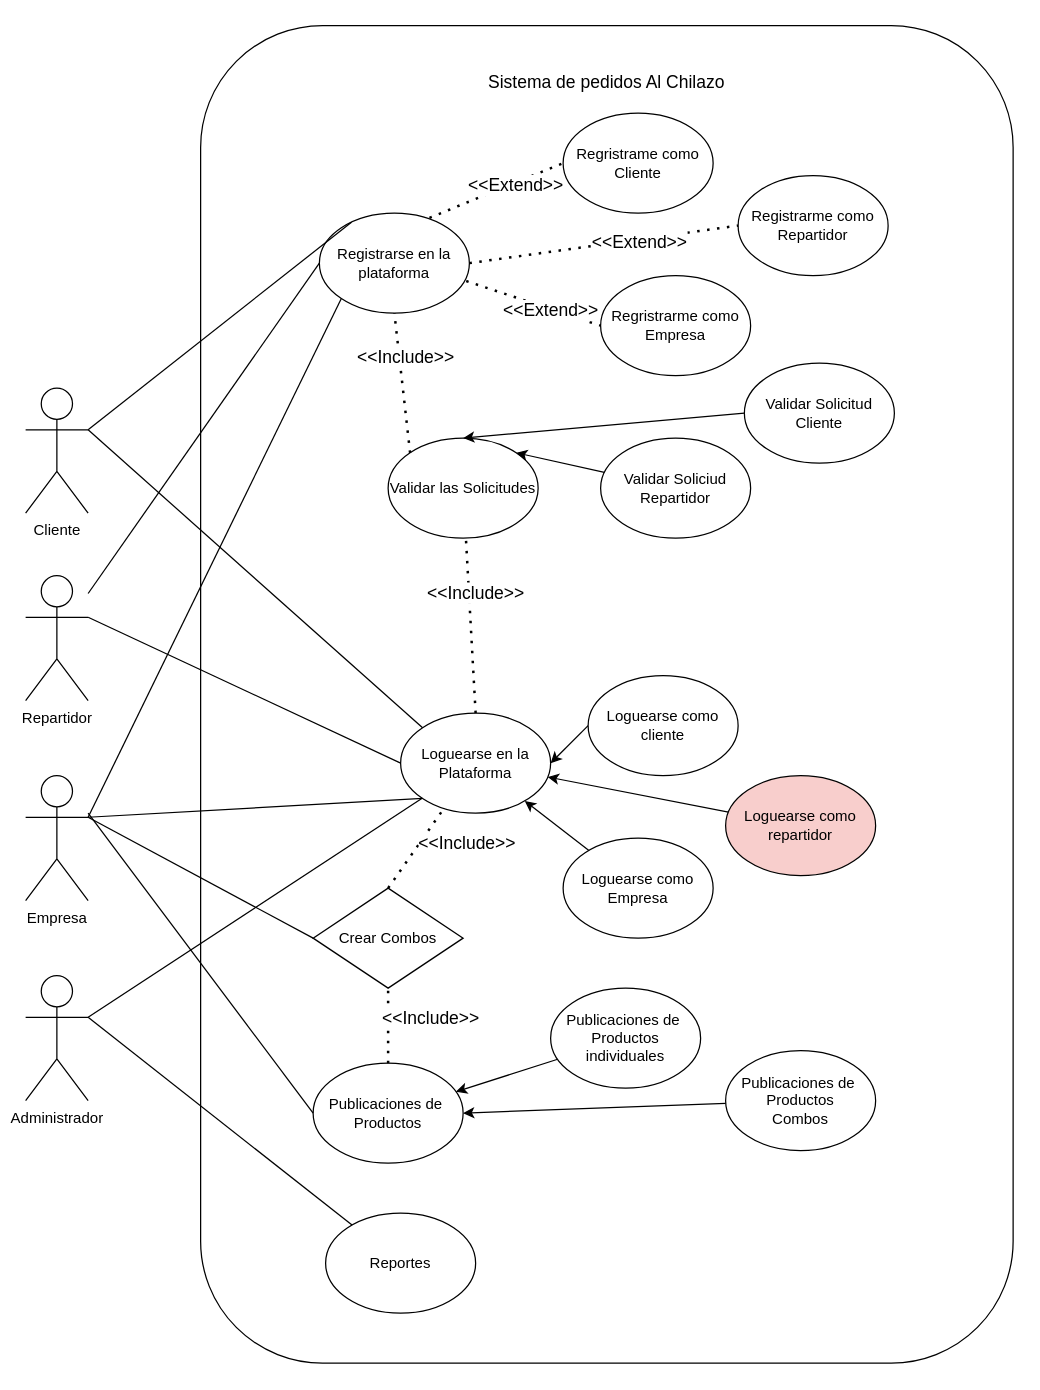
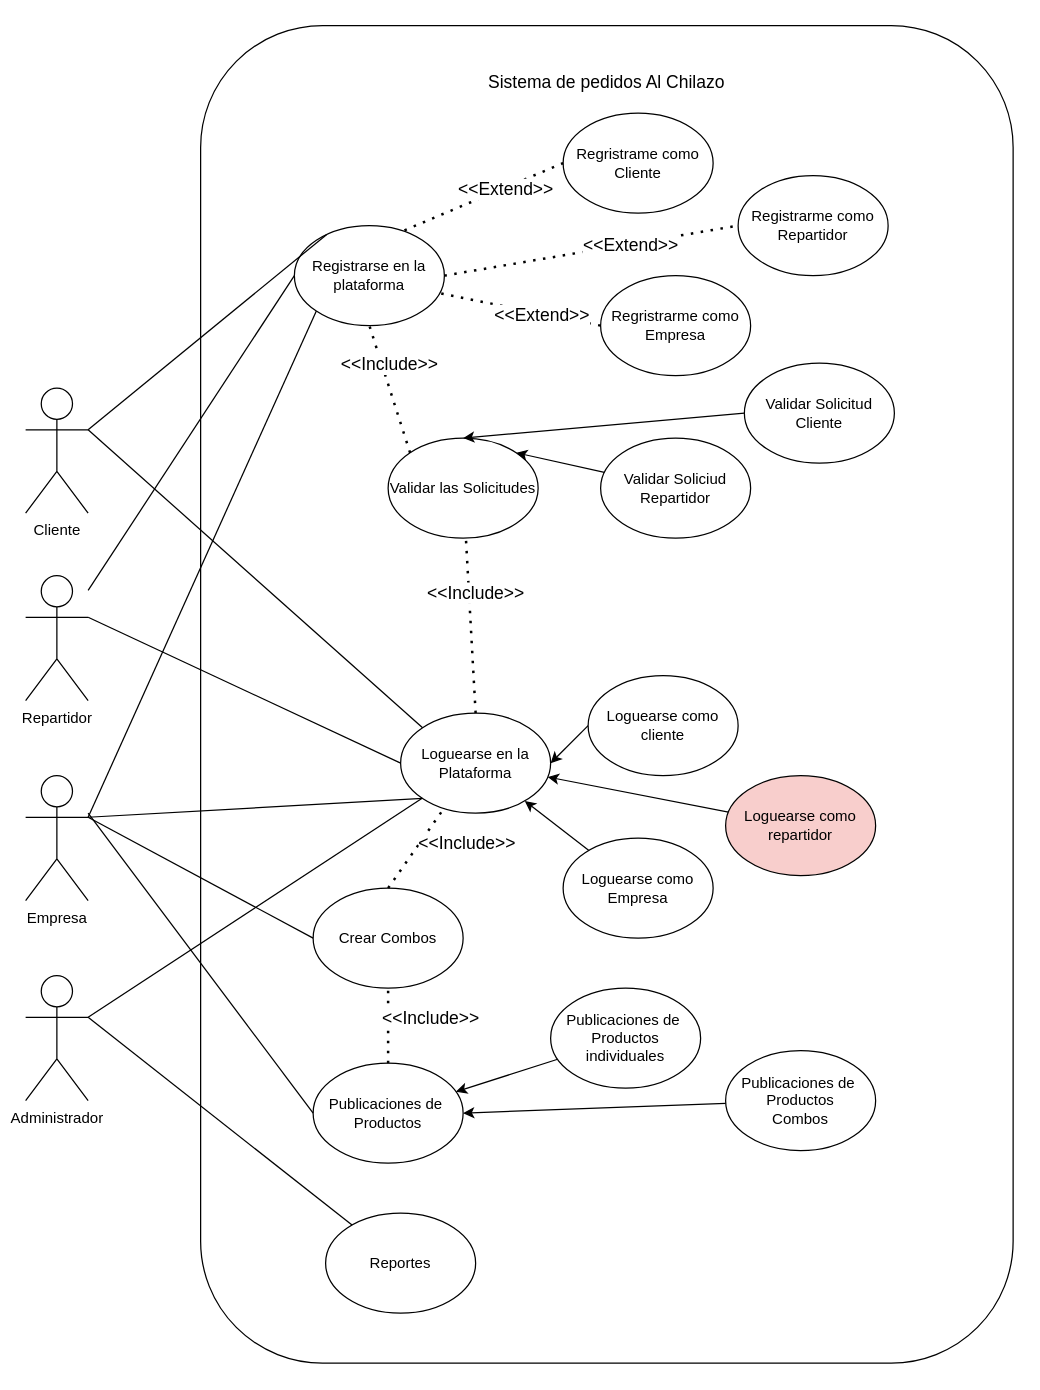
node "Registrarse en la plataforma": moved (394, 263) -> (369, 276)
node "Crear Combos": shape diamond -> ellipse
